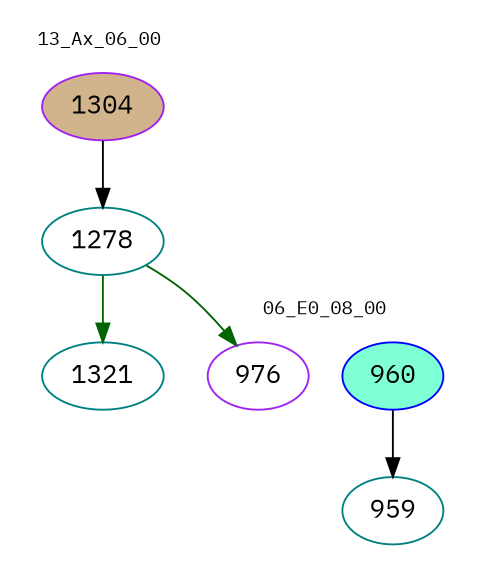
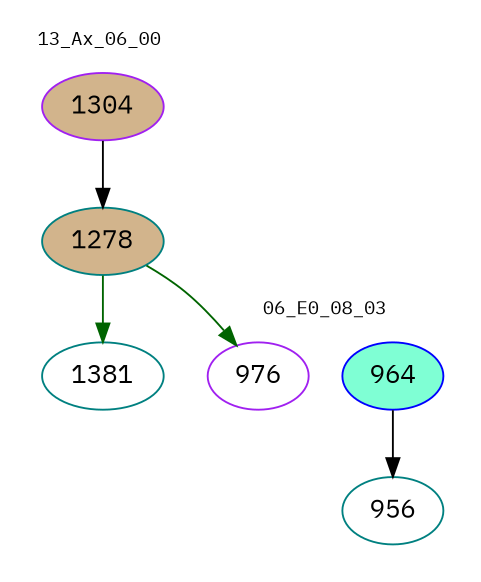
node "1278": fillcolor white -> tan
cluster "06_E0_08_00": label "06_E0_08_00" -> "06_E0_08_03"
node "1321": label "1321" -> "1381"
node "960": label "960" -> "964"
node "959": label "959" -> "956"
